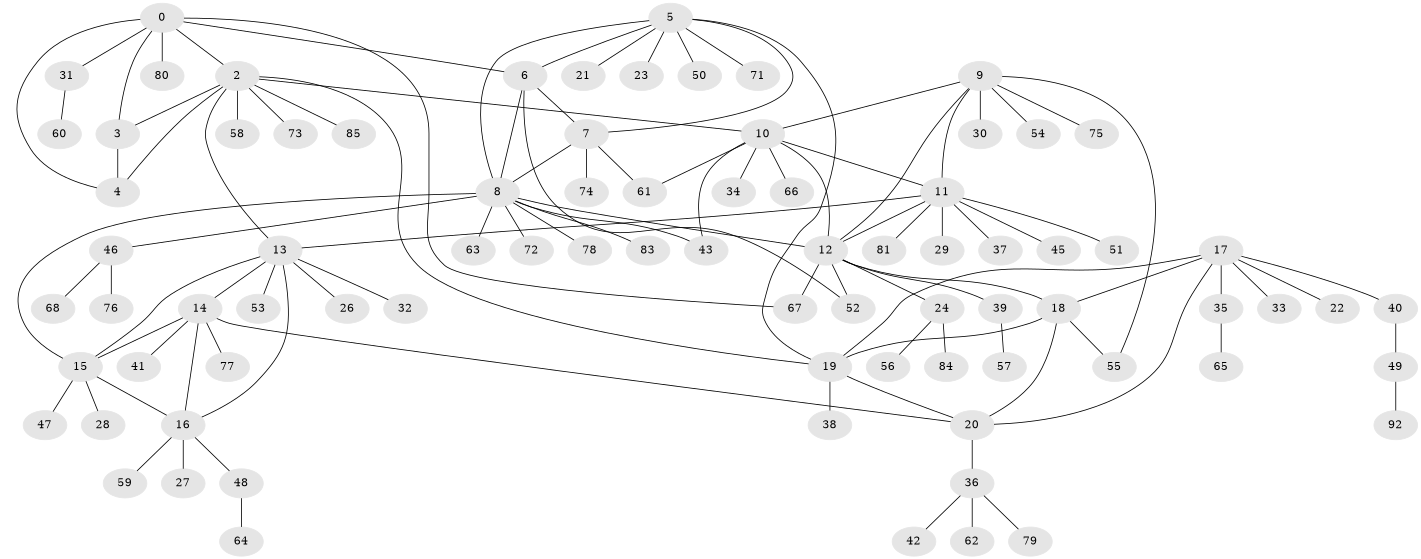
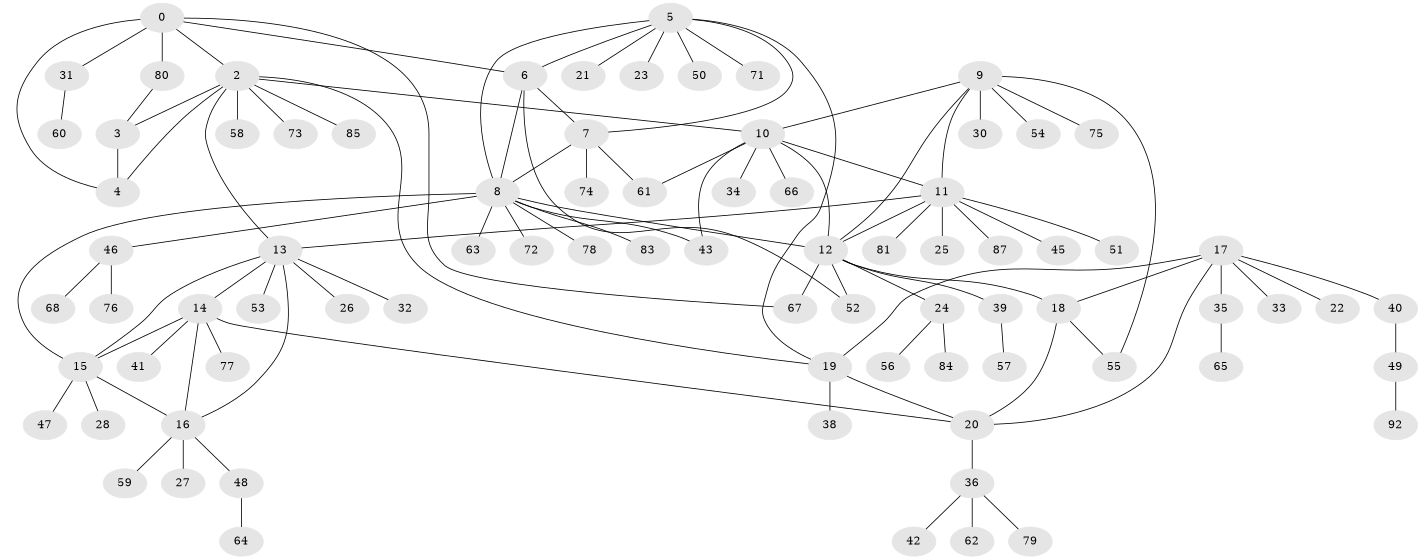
edge "0" -- "3": now "80" -- "3"
node "29": label "29" -> "25"
node "37": label "37" -> "87"
edge "18" -- "19": removed
